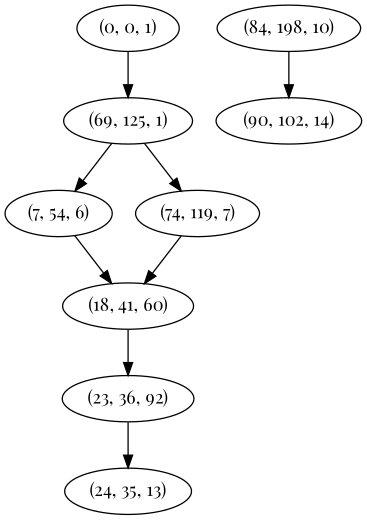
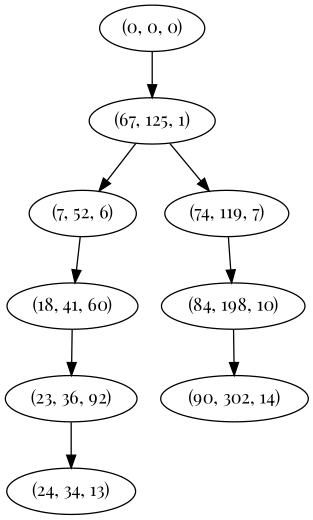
node "(0, 0, 1)": label "(0, 0, 1)" -> "(0, 0, 0)"
node "(69, 125, 1)": label "(69, 125, 1)" -> "(67, 125, 1)"
node "(90, 102, 14)": label "(90, 102, 14)" -> "(90, 302, 14)"
node "(7, 54, 6)": label "(7, 54, 6)" -> "(7, 52, 6)"
edge "(74, 119, 7)" -> "(18, 41, 60)": now "(74, 119, 7)" -> "(84, 198, 10)"
node "(24, 35, 13)": label "(24, 35, 13)" -> "(24, 34, 13)"
